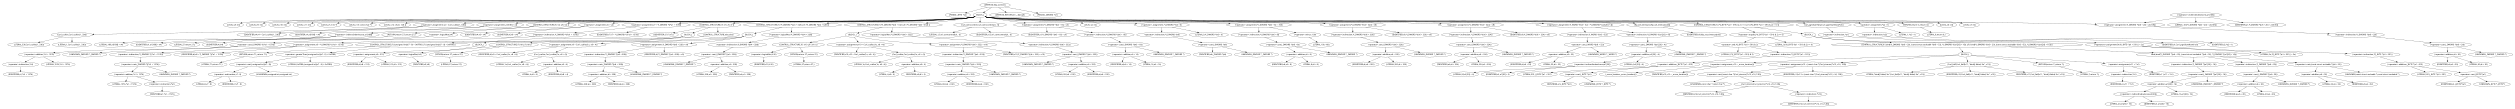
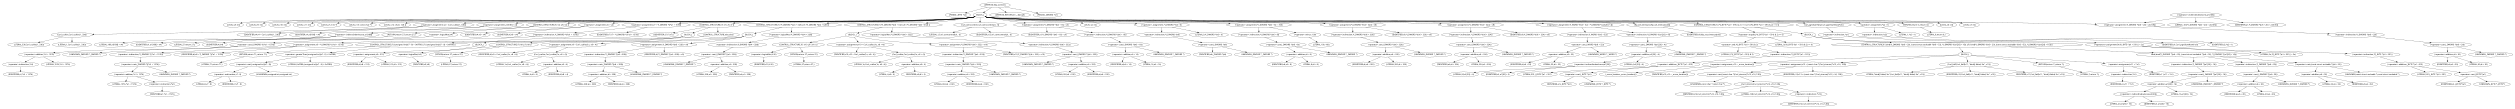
node "(LITERAL,128,Curl_strerror(*v12, v14, 128))": added
